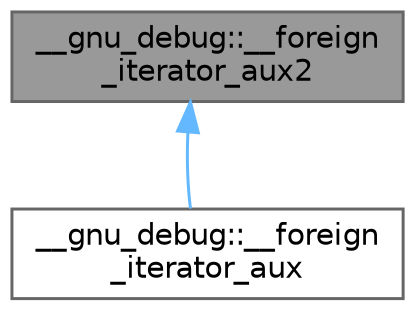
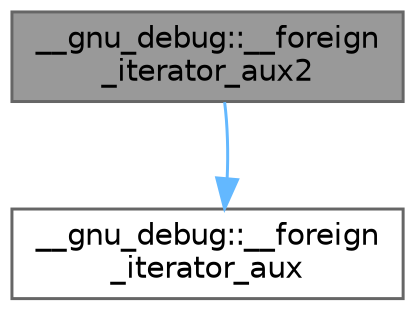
edge "__gnu_debug::__foreign _iterator_aux" -> "__gnu_debug::__foreign _iterator_aux2": reversed
